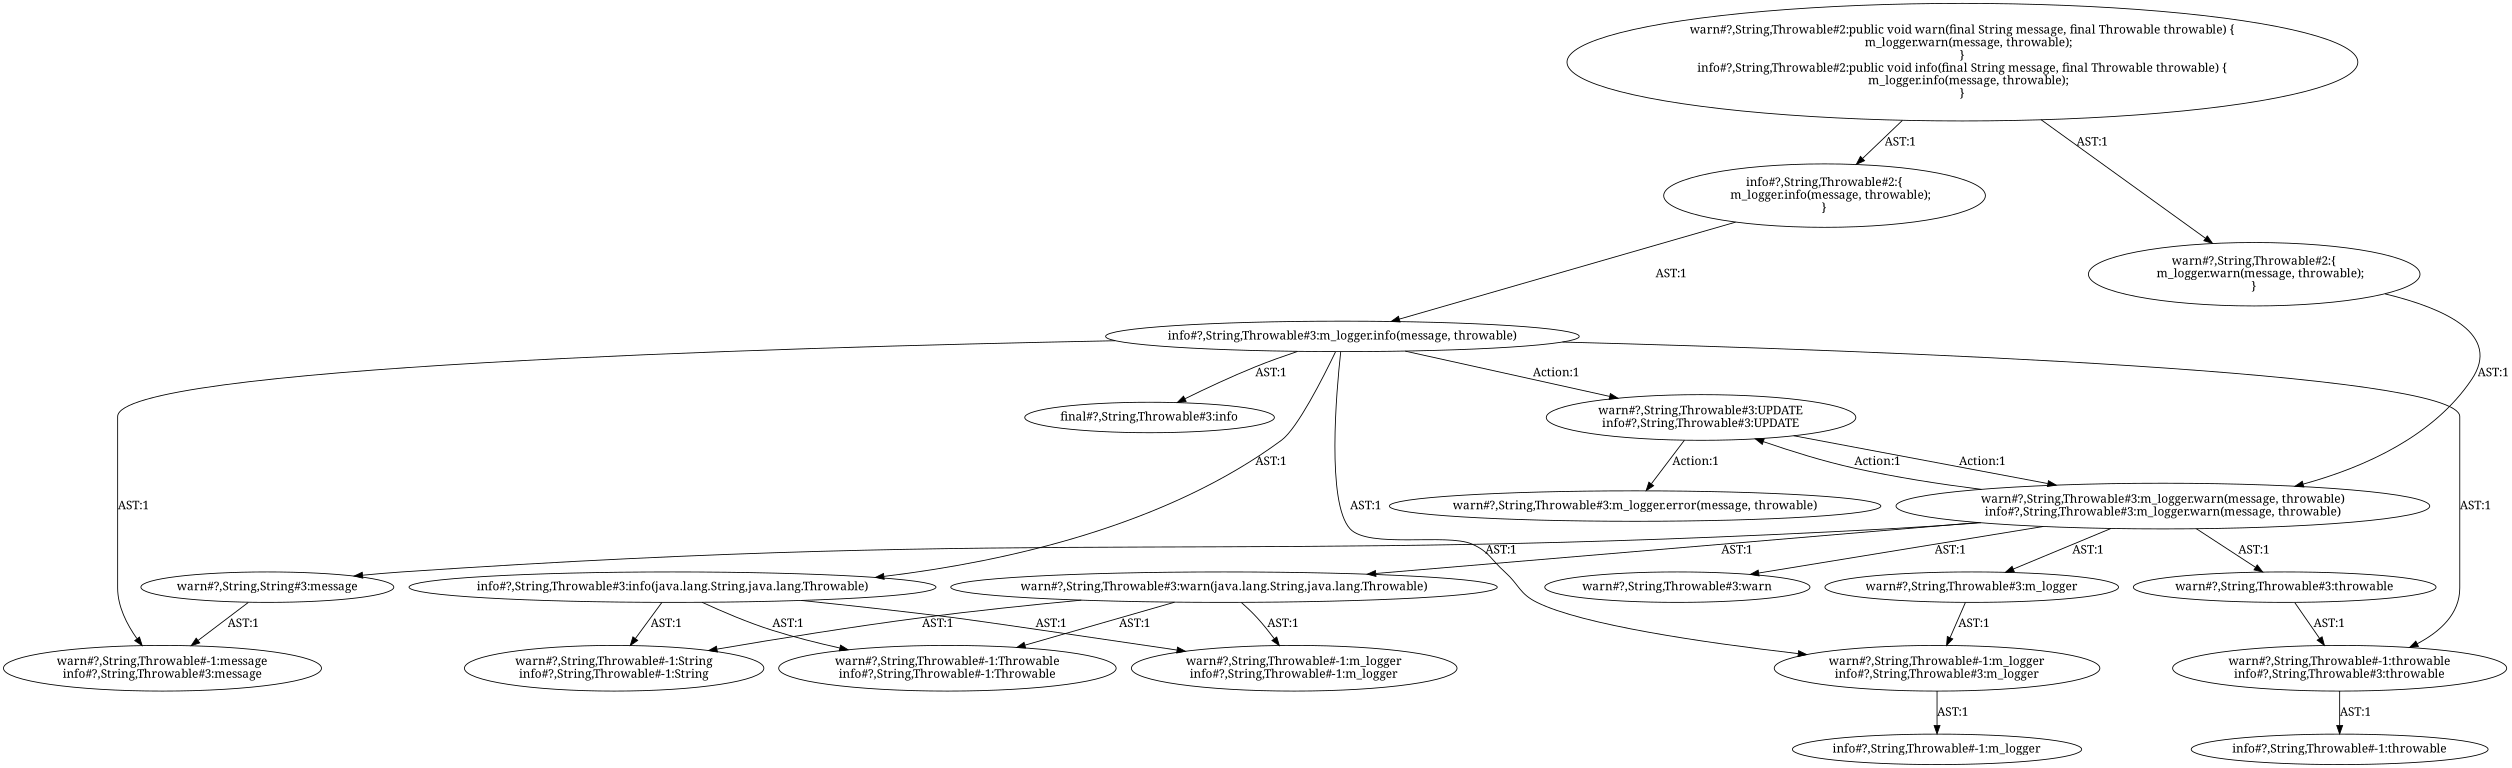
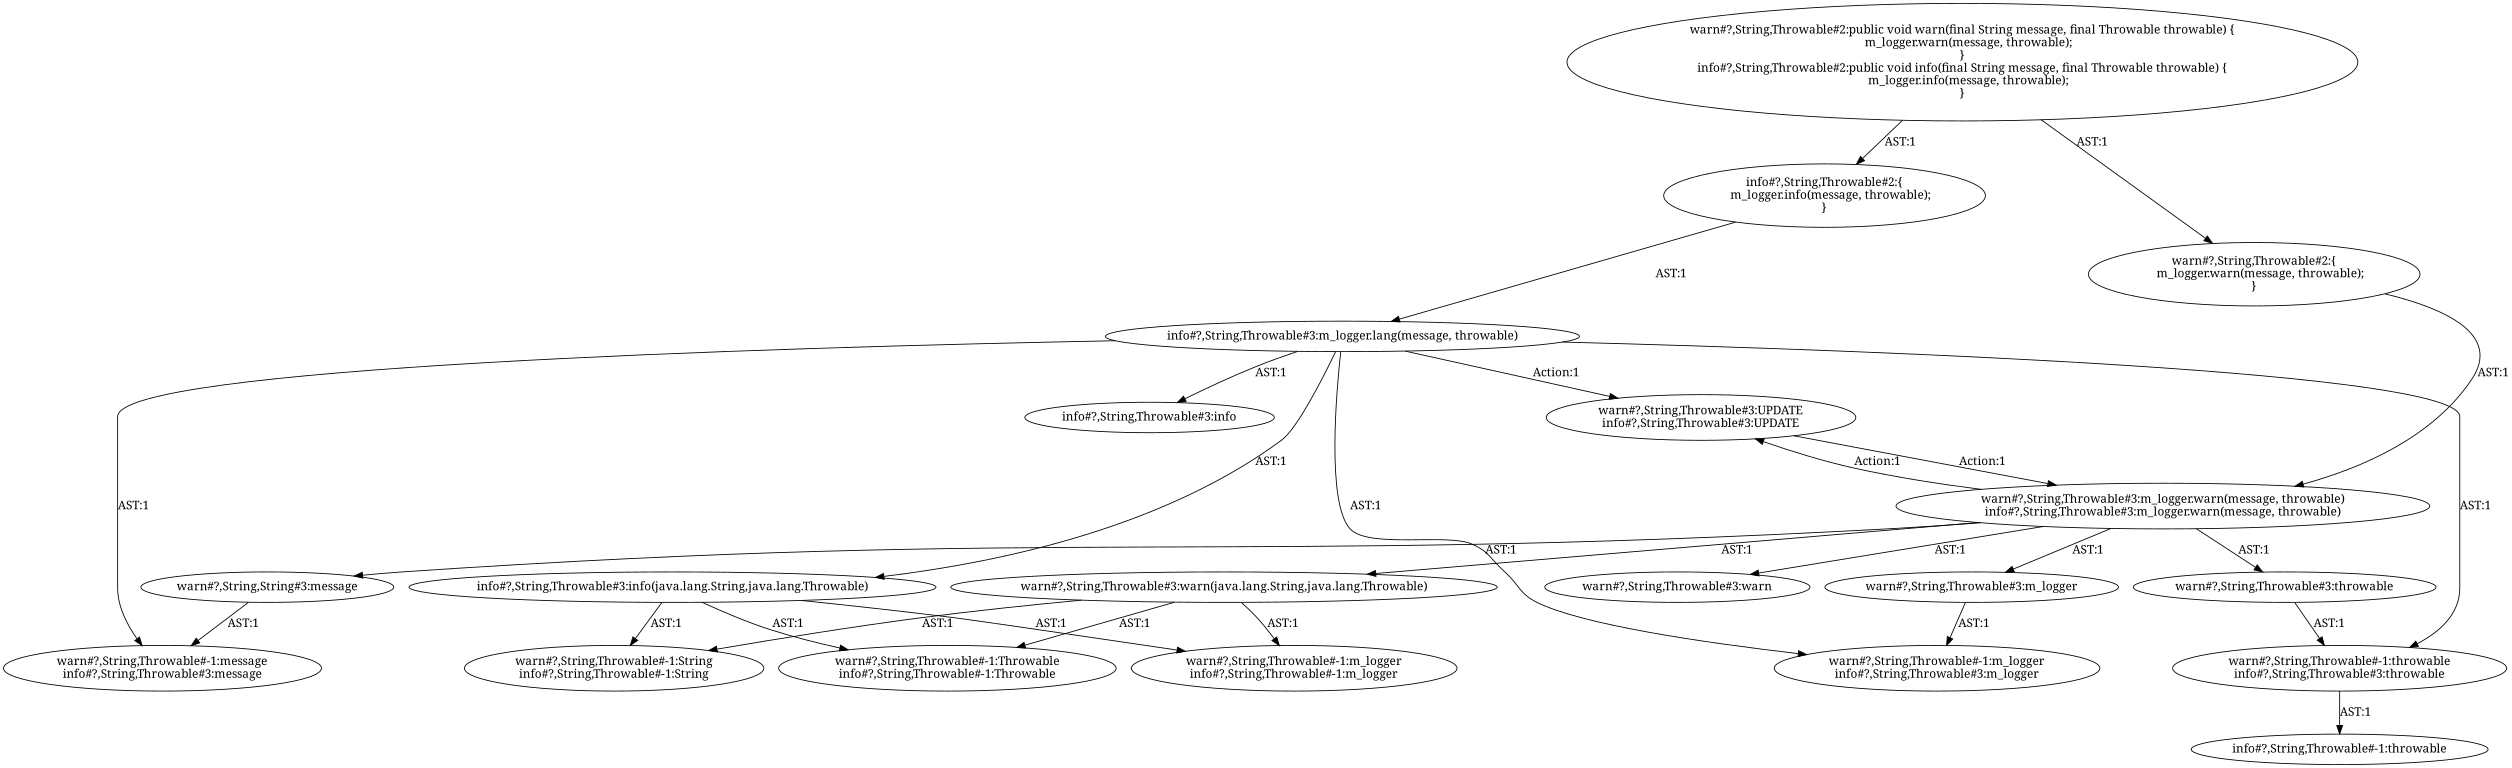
node "info#?,String,Throwable#3:m_logger.info(message, throwable)": label "info#?,String,Throwable#3:m_logger.info(message, throwable)" -> "info#?,String,Throwable#3:m_logger.lang(message, throwable)"
node "final#?,String,Throwable#3:info": label "final#?,String,Throwable#3:info" -> "info#?,String,Throwable#3:info"
node "warn#?,String,Throwable#3:m_logger.error(message, throwable)": removed
node "info#?,String,Throwable#-1:m_logger": removed
